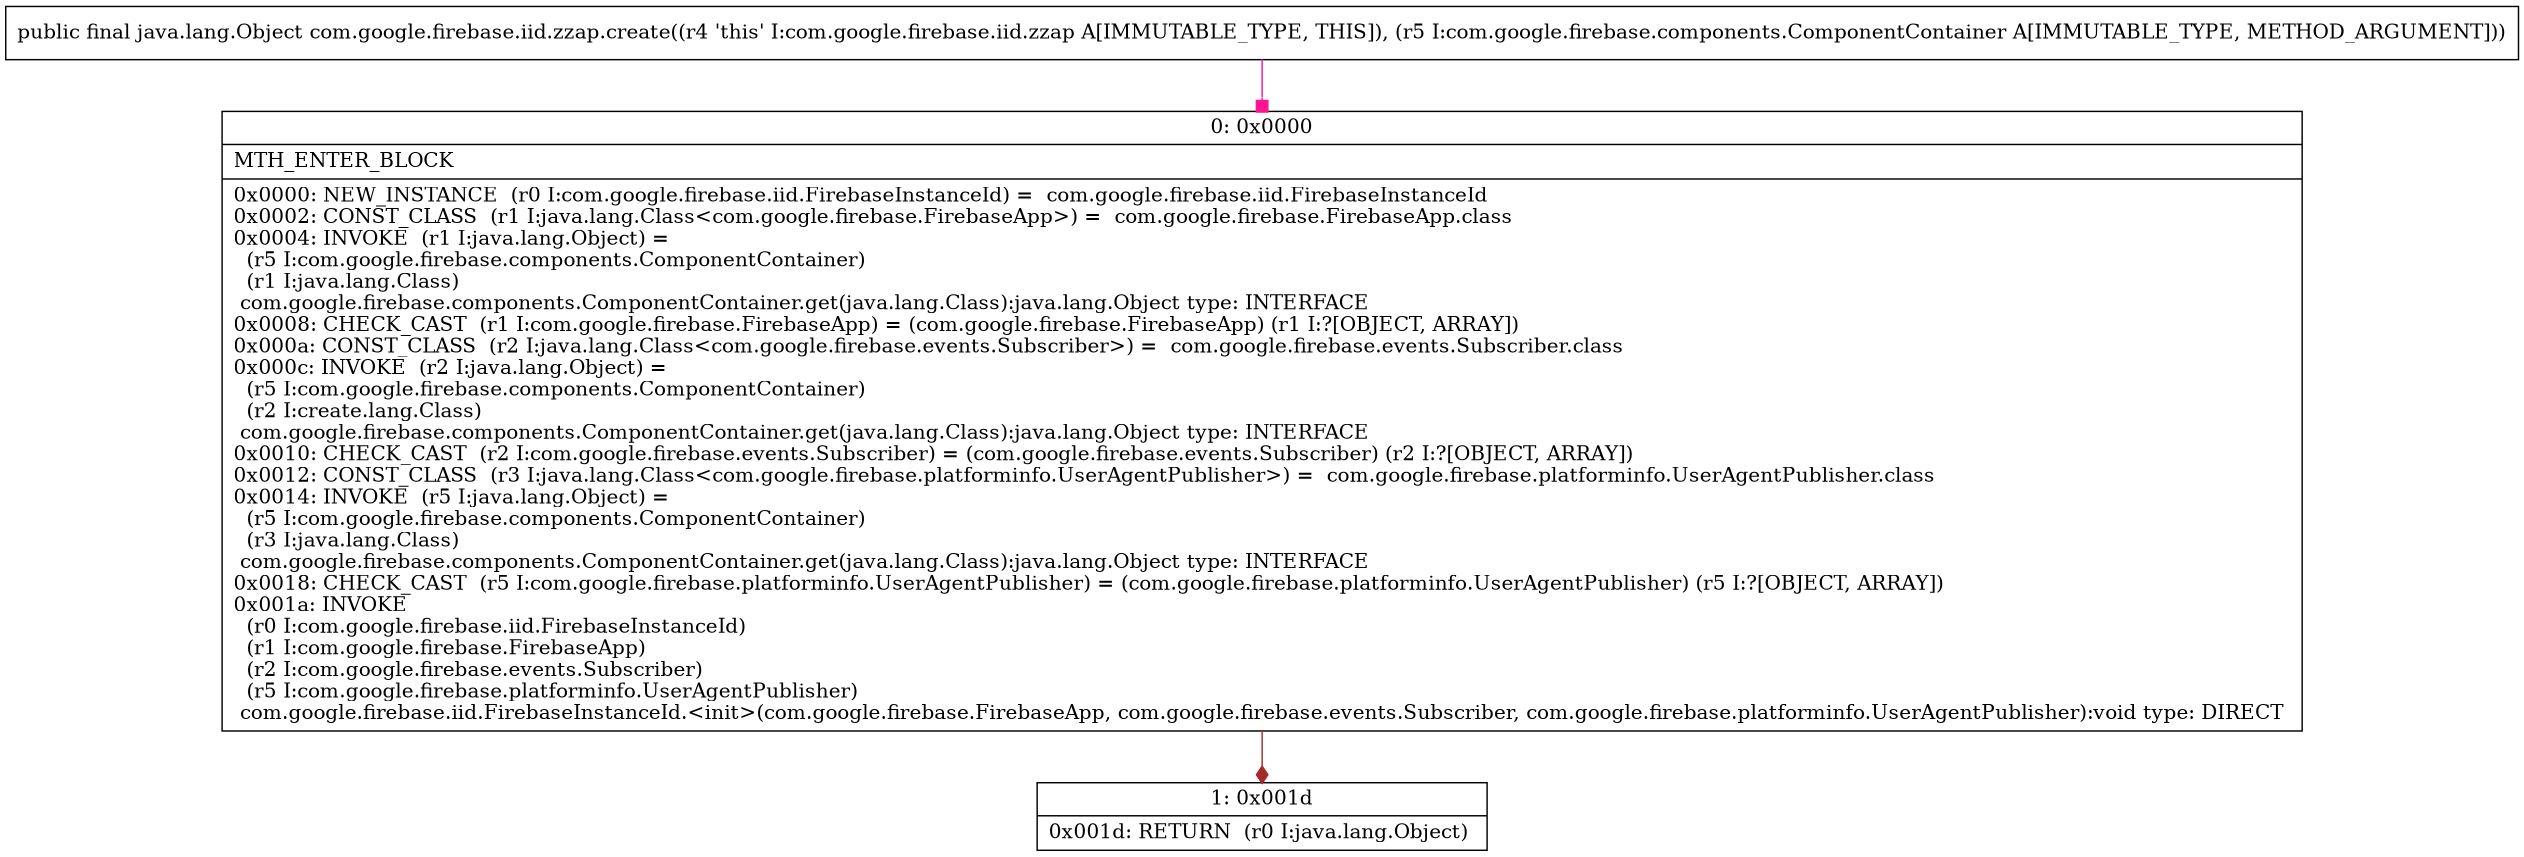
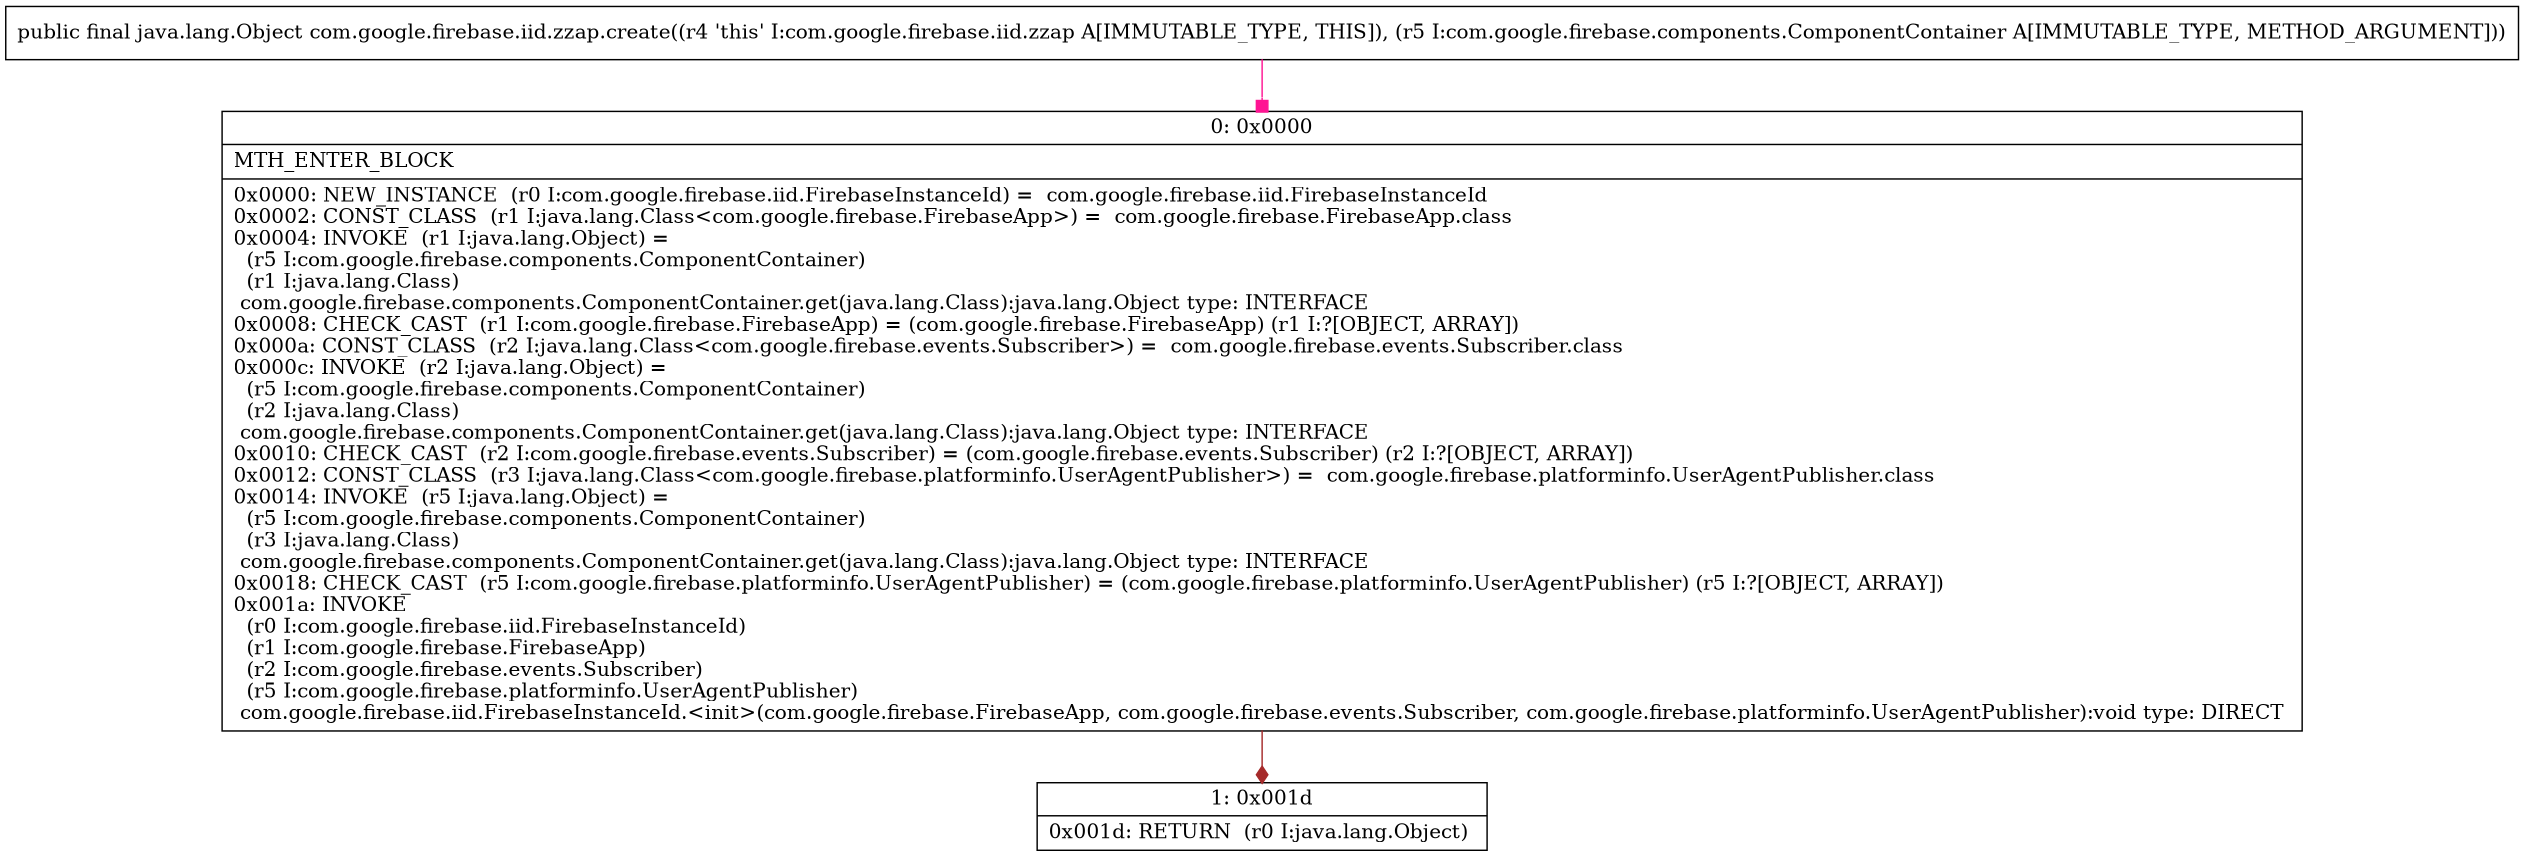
node "0: 0x0000": text "(r2 I:create.lang.Class)" -> "(r2 I:java.lang.Class)"
